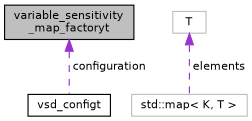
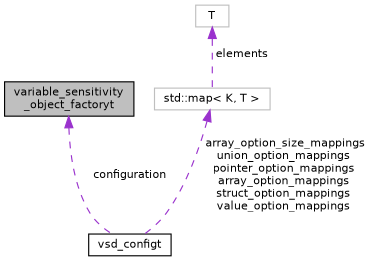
node "variable_sensitivity _map_factoryt": label "variable_sensitivity _map_factoryt" -> "variable_sensitivity _object_factoryt"
edge "vsd_configt" -> "std::map< K, T >": added, label "array_option_size_mappings union_option_mappings pointer_option_mappings array_option_mappings struct_option_mappings value_option_mappings"
